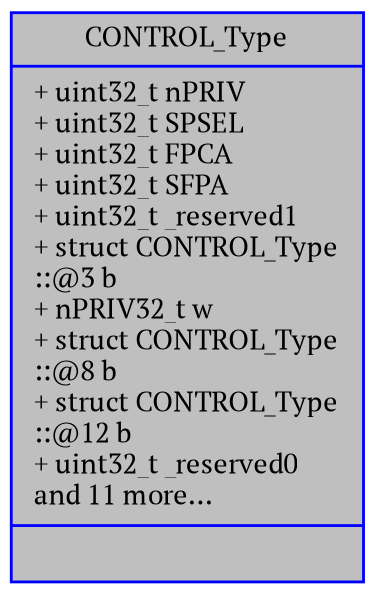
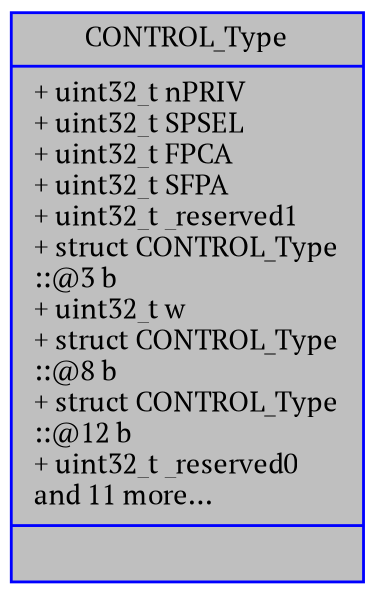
node "CONTROL_Type": text "+ nPRIV32_t w" -> "+ uint32_t w"
